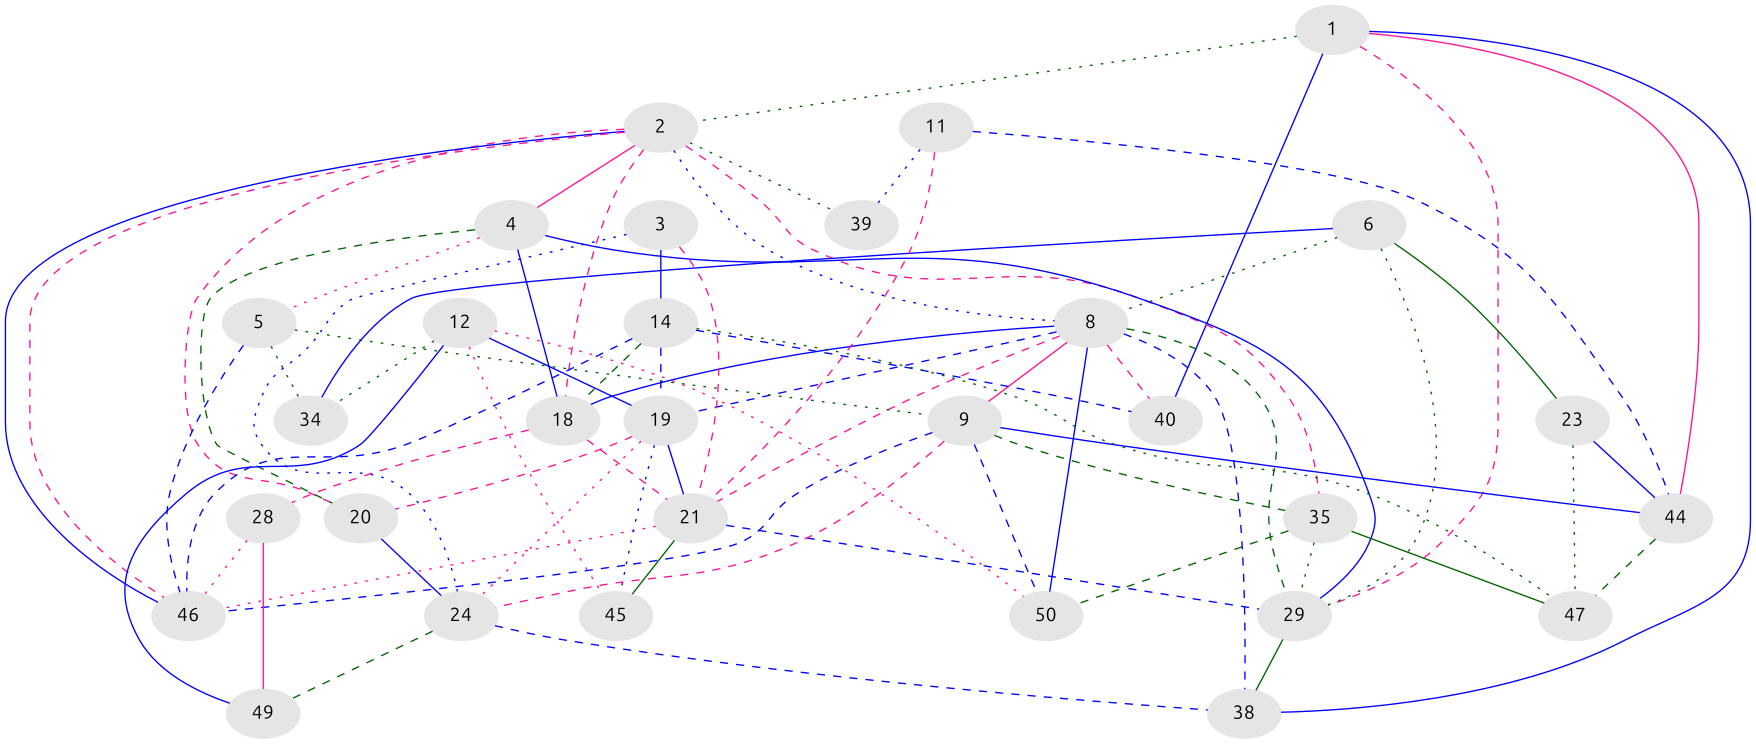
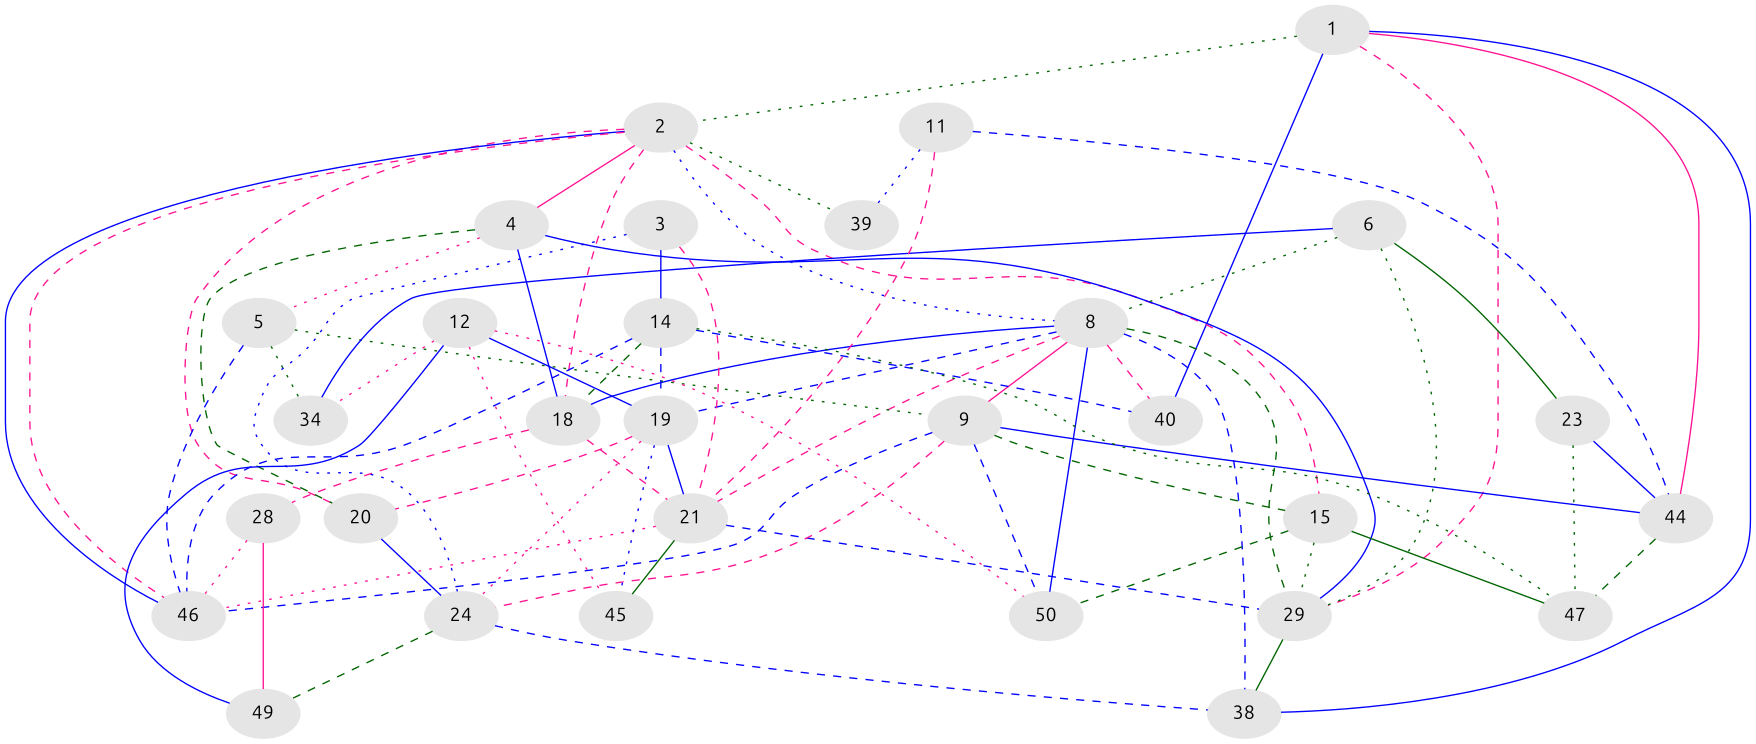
edge "12" -- "34": color darkgreen -> deeppink
node "35": label "35" -> "15"
